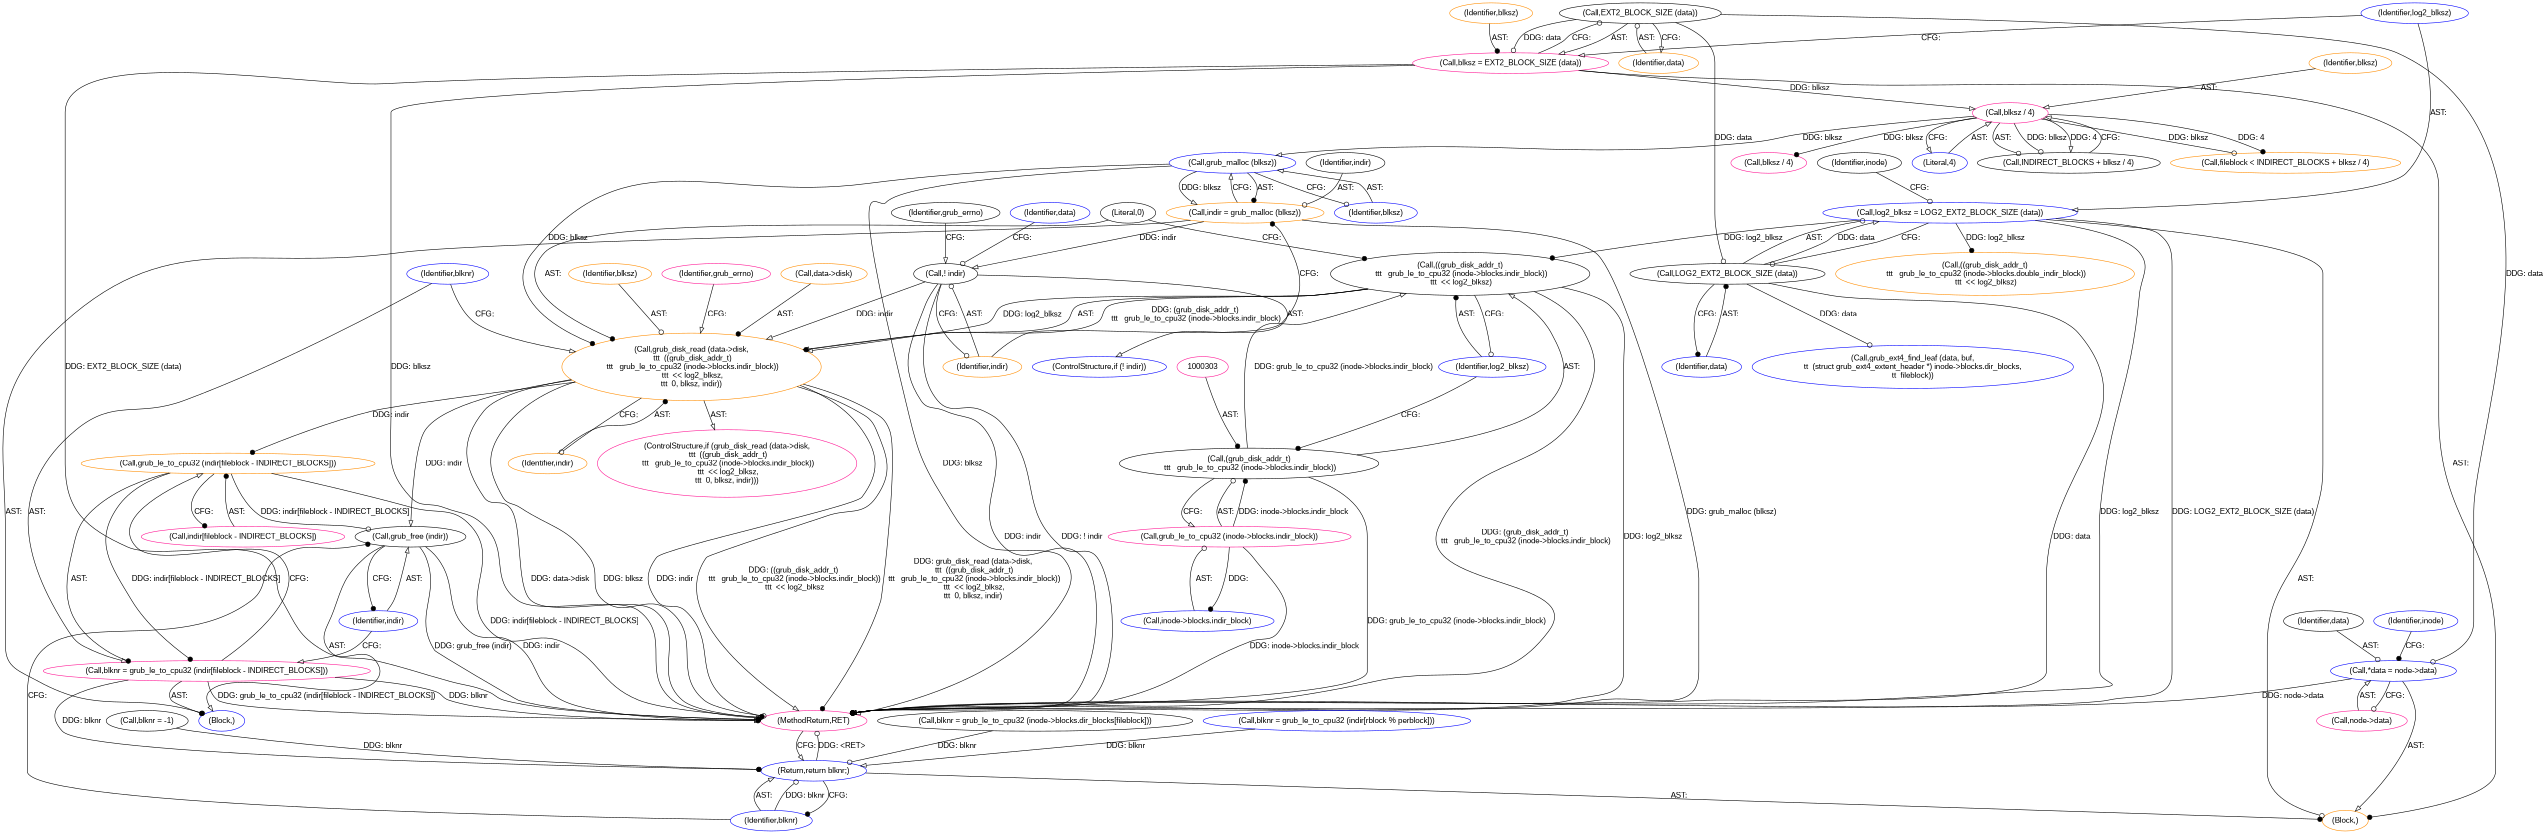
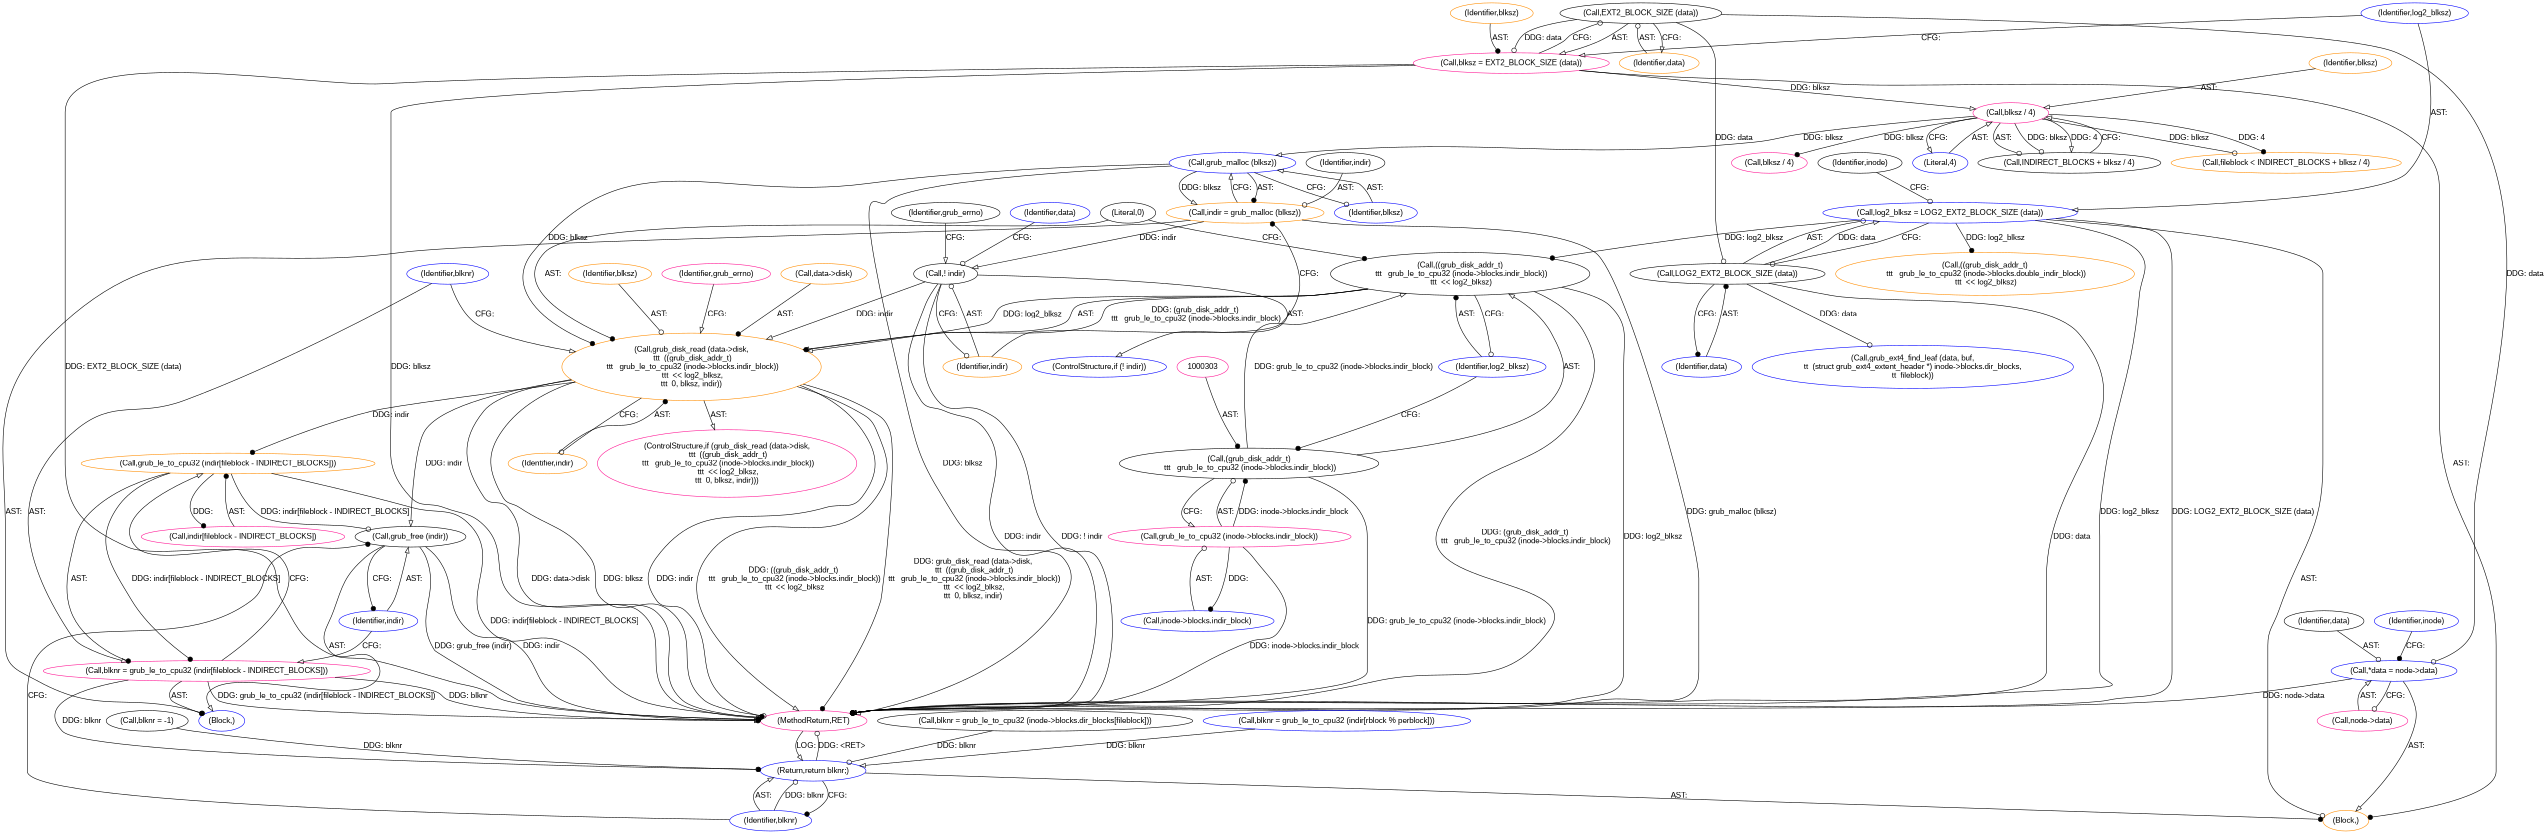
edge "(Call,grub_le_to_cpu32 (indir[fileblock - INDIRECT_BLOCKS]))" -> "(Call,indir[fileblock - INDIRECT_BLOCKS])": label "CFG: " -> "DDG: "
edge "(MethodReturn,RET)" -> "(Return,return blknr;)": label "CFG: " -> "LOG: "
